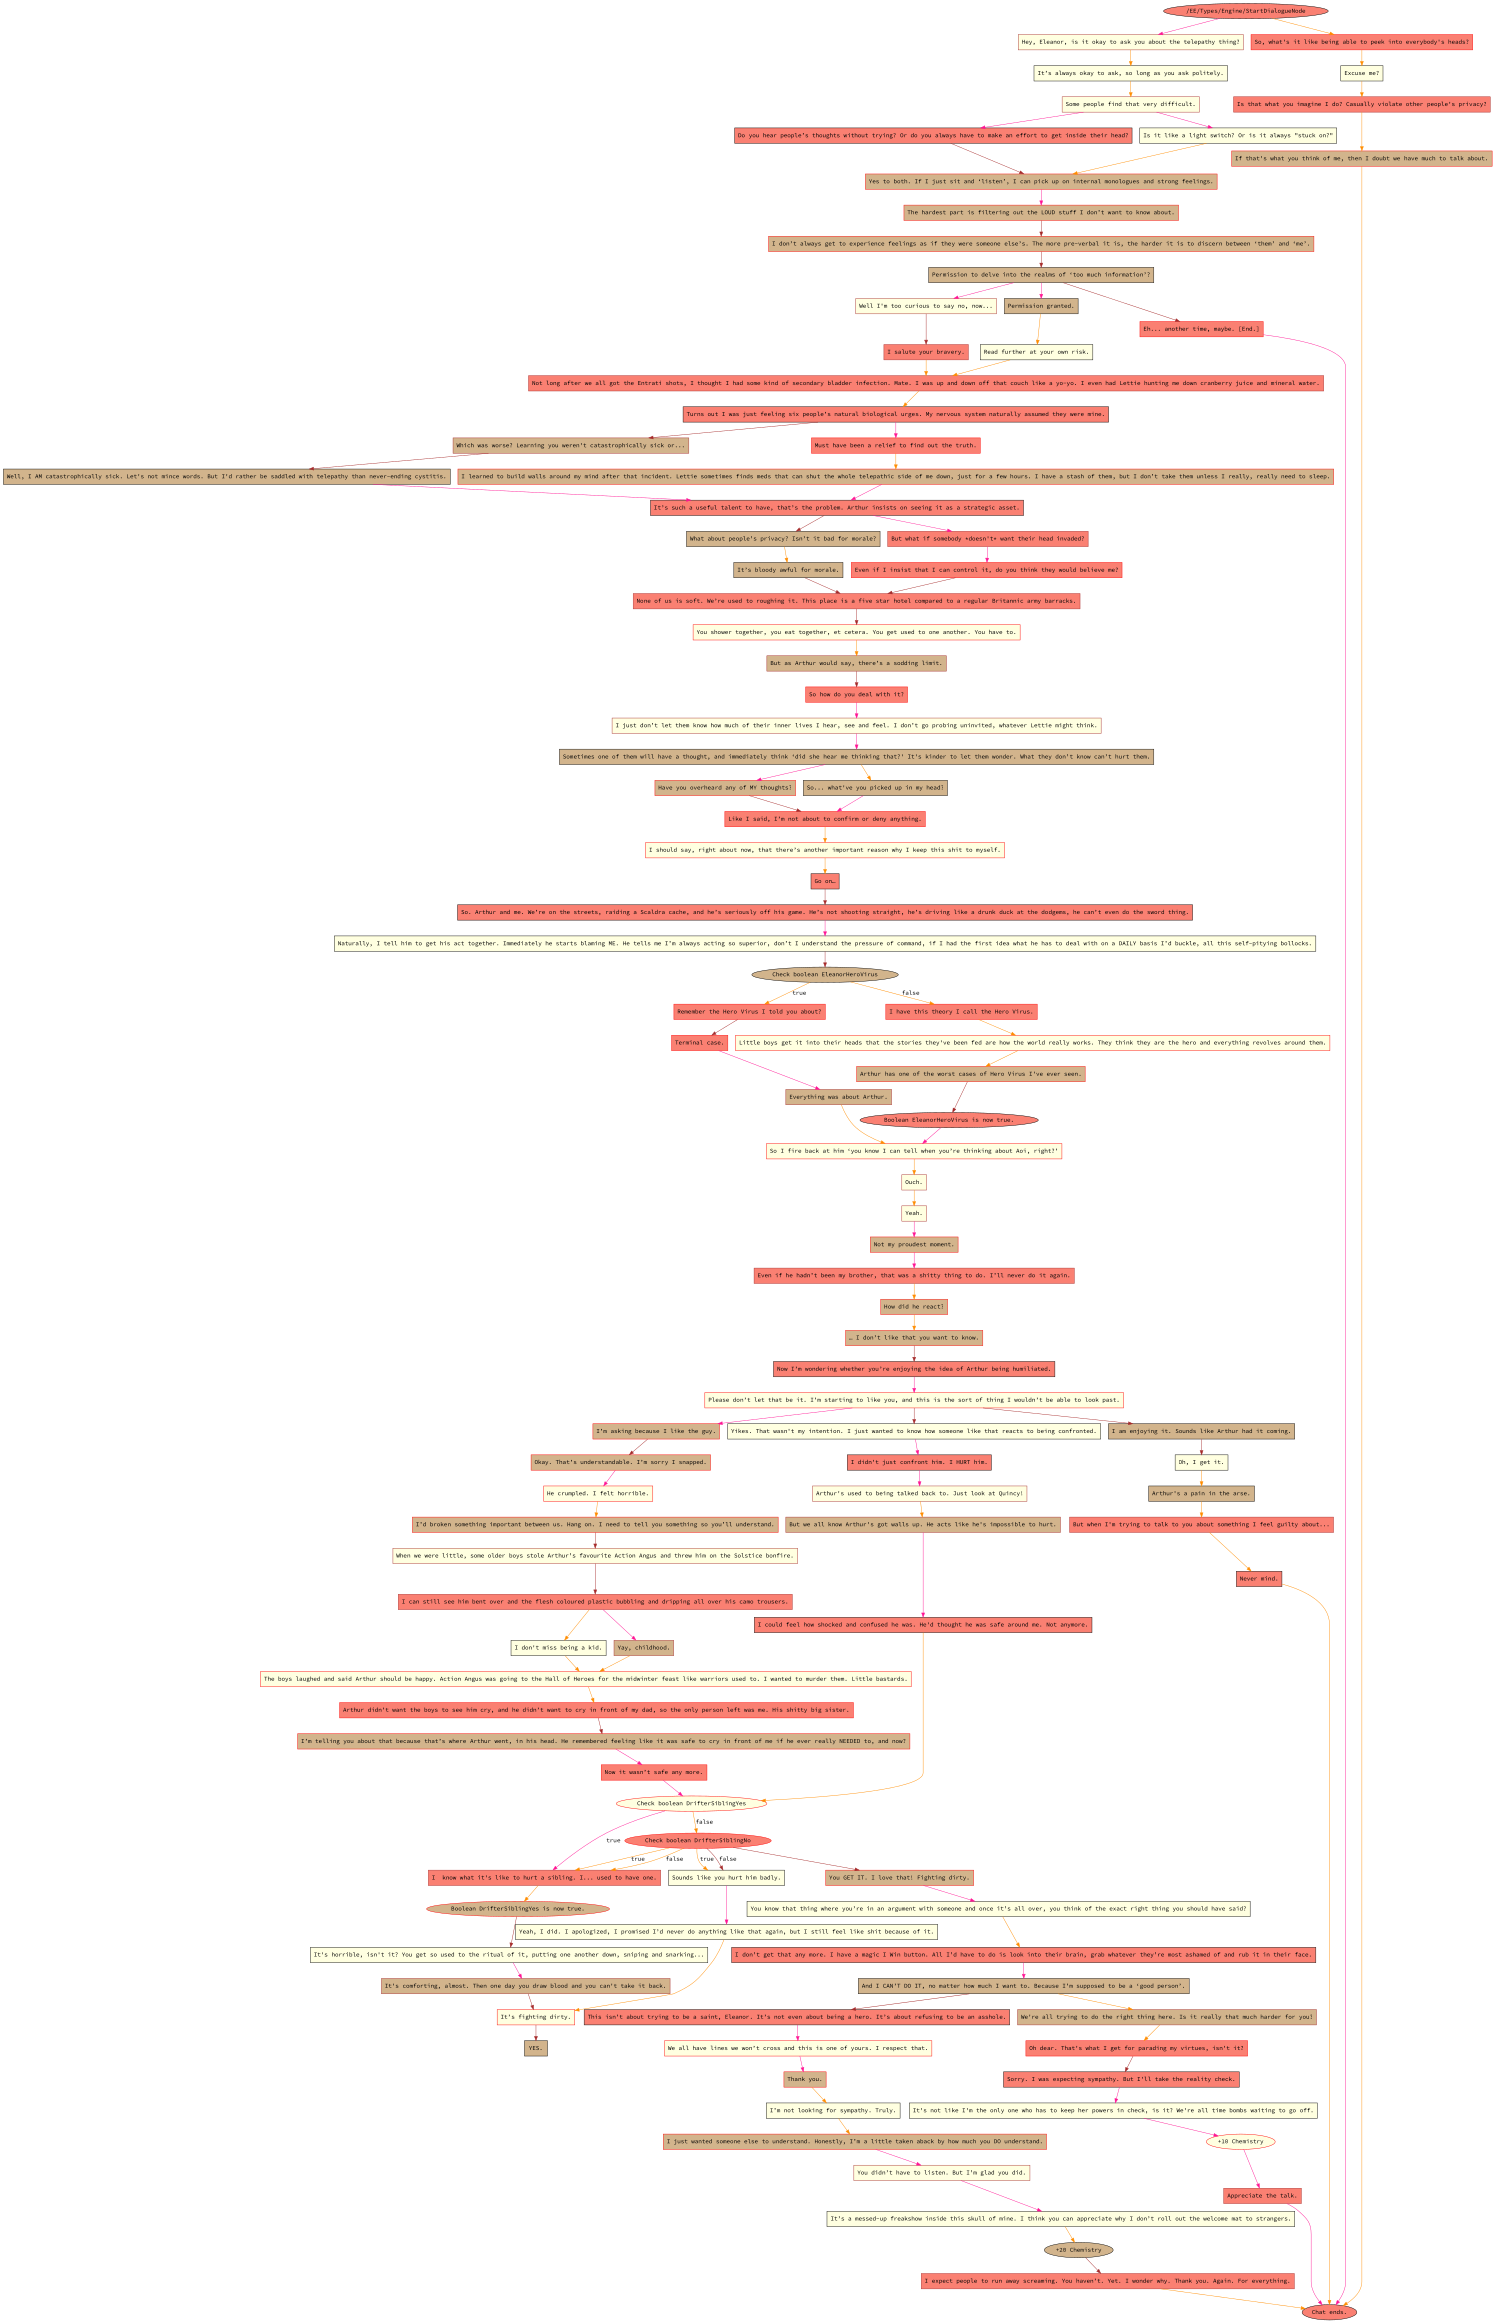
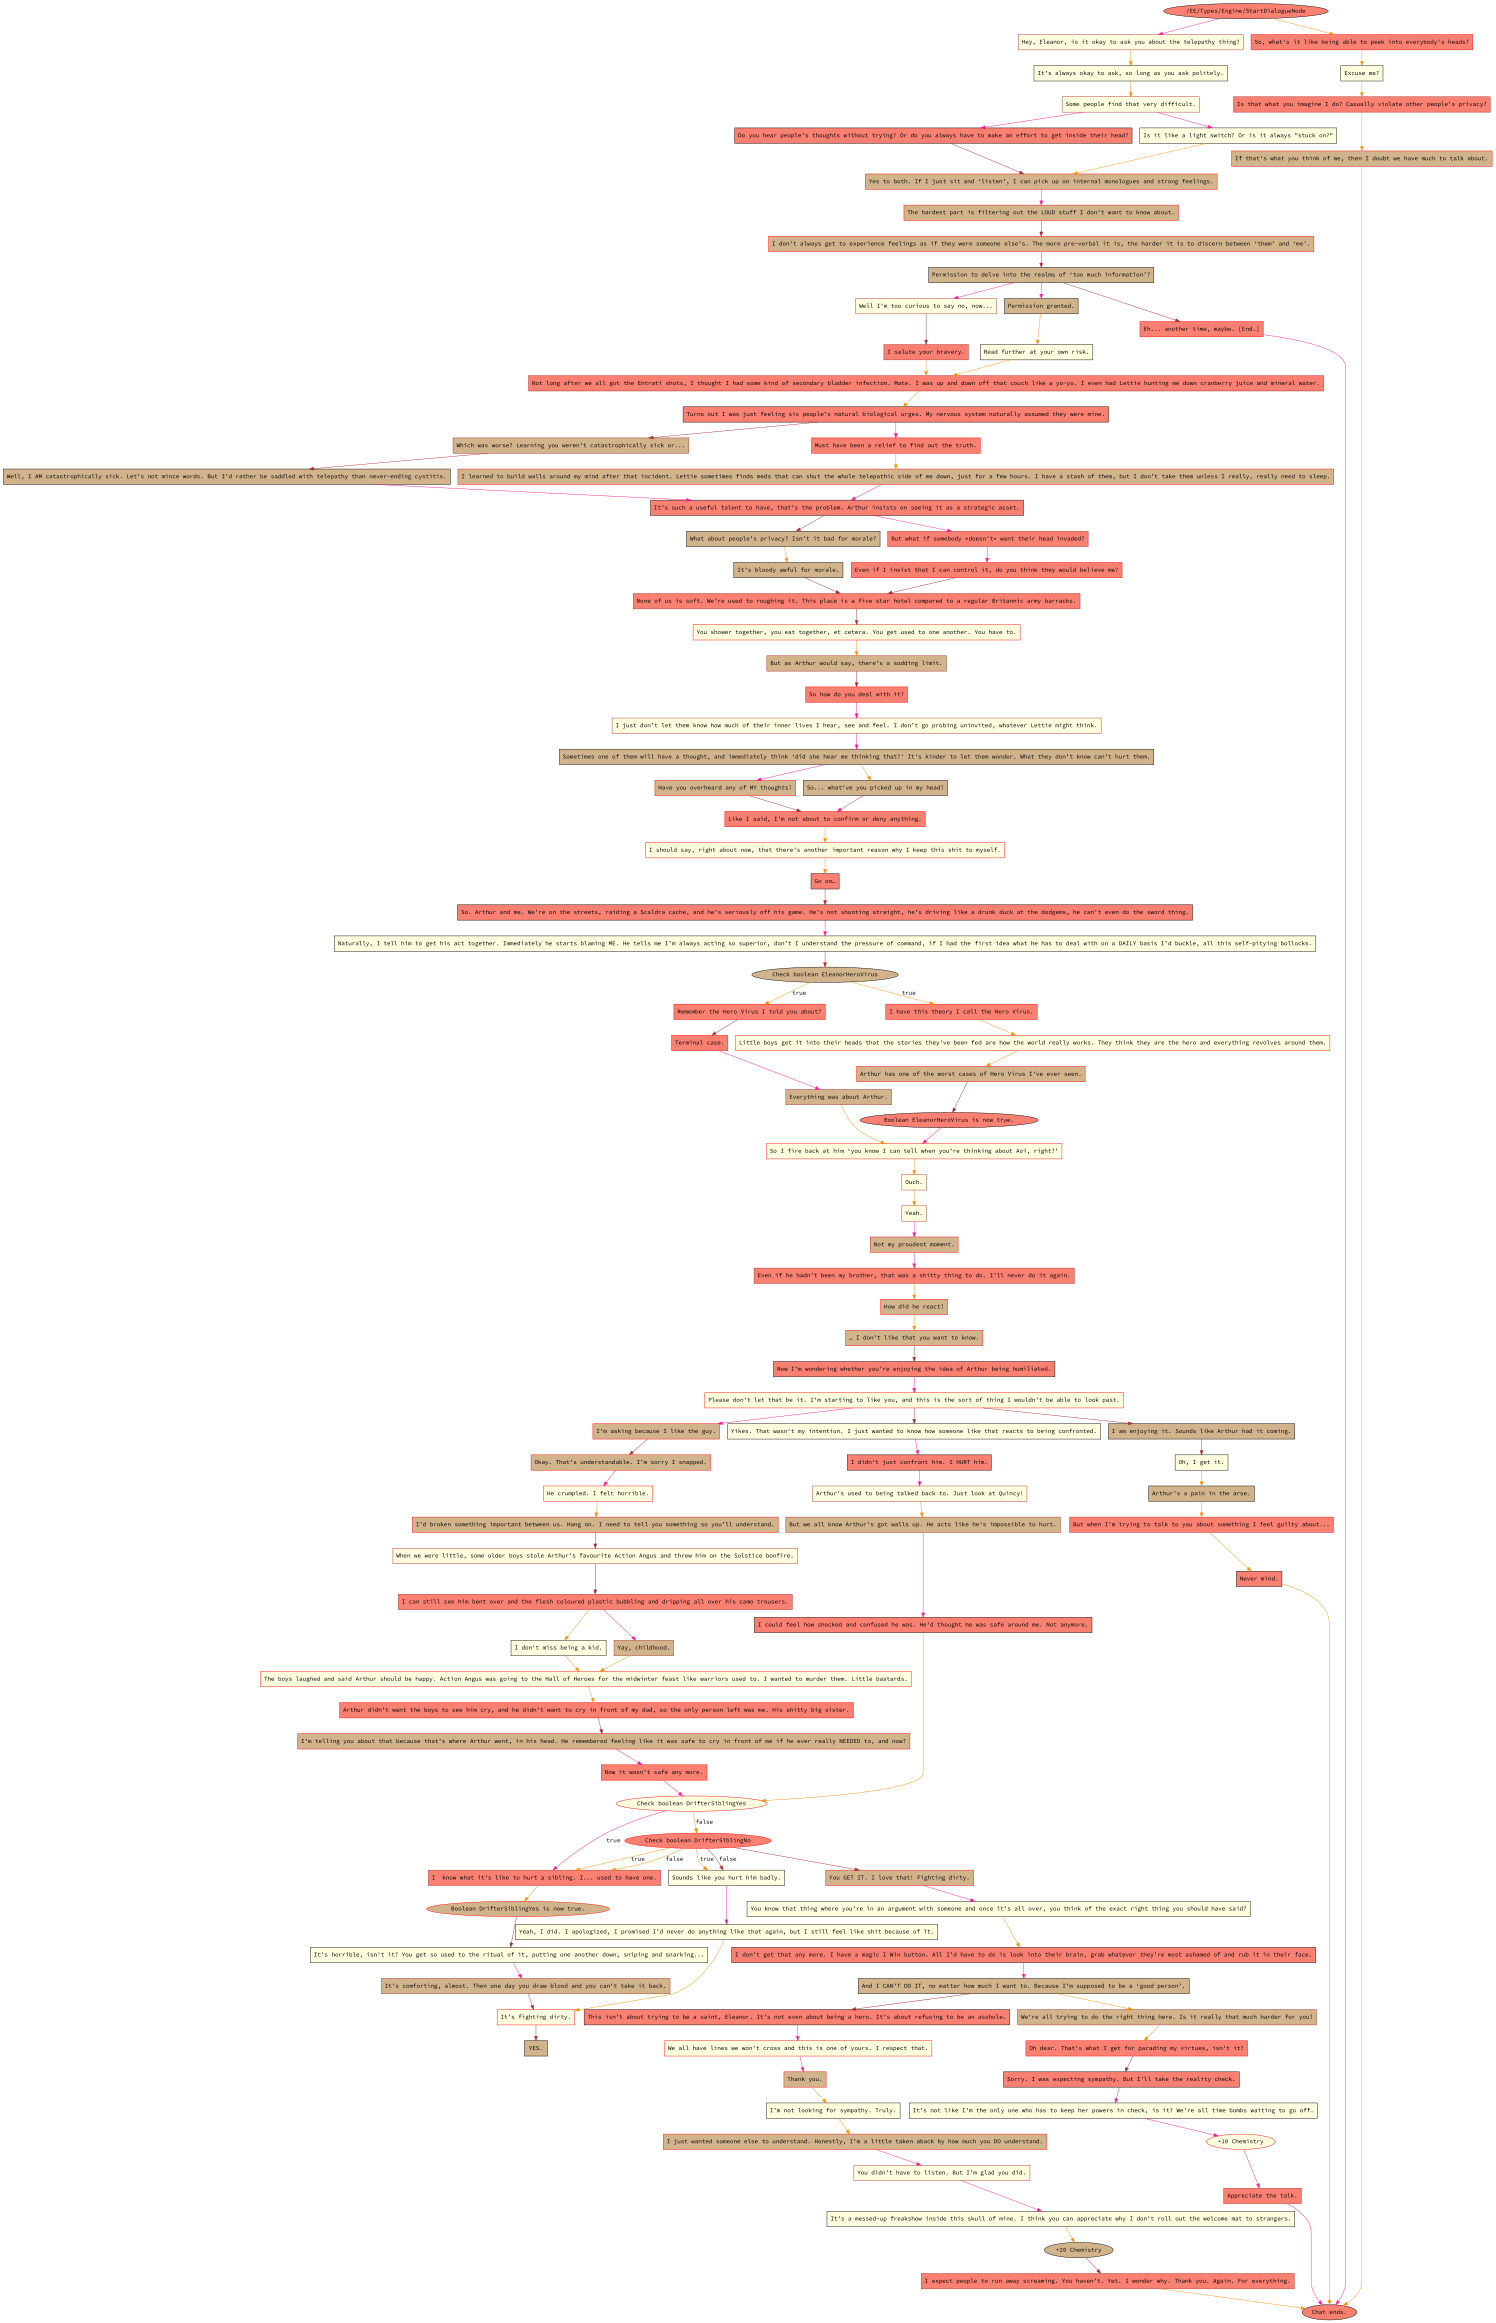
edge "Check boolean EleanorHeroVirus" -> "I have this theory I call the Hero Virus.": label "false" -> "true"
